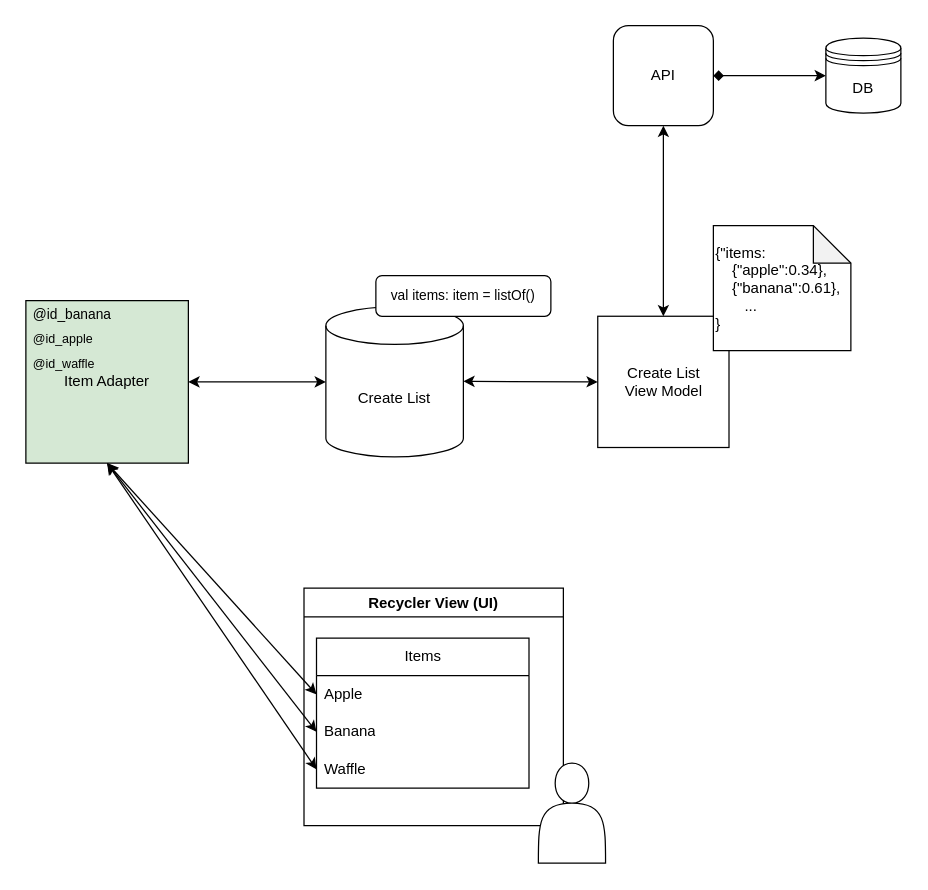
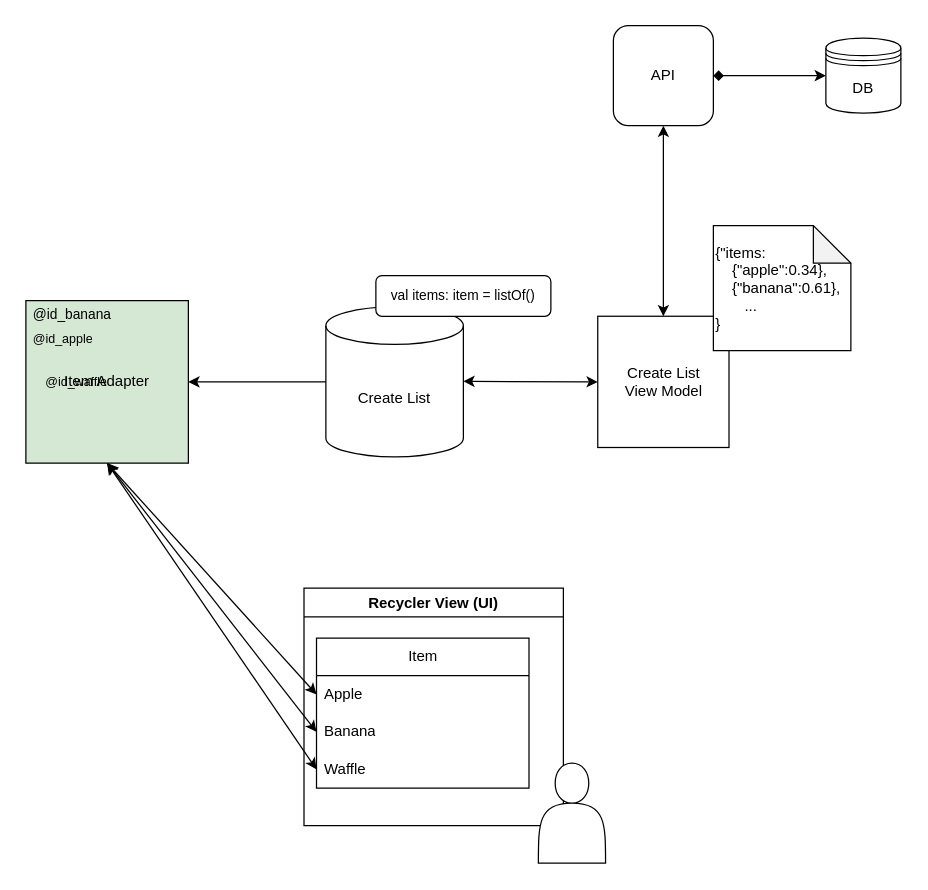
node "@id_waffle": moved (76, 363) -> (88, 382)
edge "Item Adapter" -- "Create List": arrowhead classic -> none
node "Items": label "Items" -> "Item"
